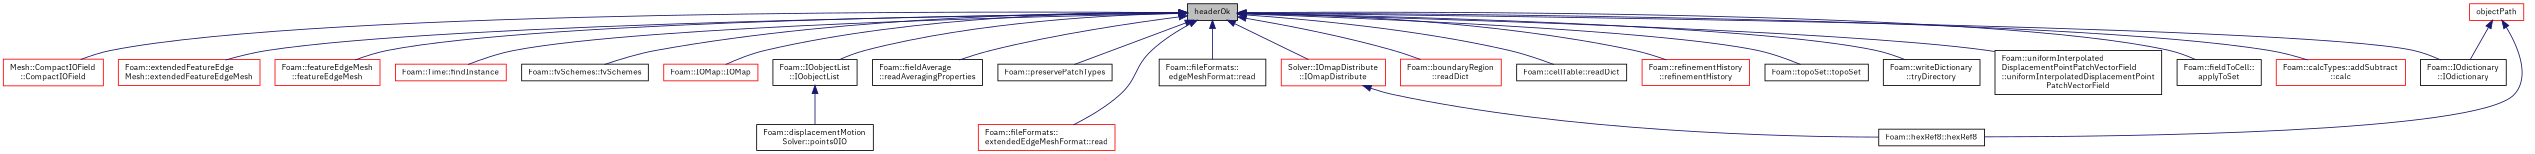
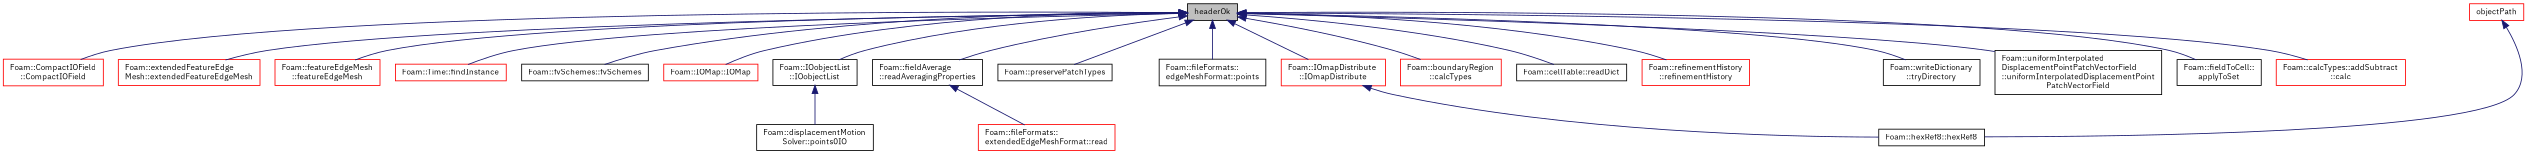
node "Mesh::CompactIOField ::CompactIOField": label "Mesh::CompactIOField ::CompactIOField" -> "Foam::CompactIOField ::CompactIOField"
node "Foam::fileFormats:: edgeMeshFormat::read": label "Foam::fileFormats:: edgeMeshFormat::read" -> "Foam::fileFormats:: edgeMeshFormat::points"
node "Solver::IOmapDistribute ::IOmapDistribute": label "Solver::IOmapDistribute ::IOmapDistribute" -> "Foam::IOmapDistribute ::IOmapDistribute"
node "Foam::boundaryRegion ::readDict": label "Foam::boundaryRegion ::readDict" -> "Foam::boundaryRegion ::calcTypes"
node "Foam::topoSet::topoSet": removed
node "Foam::IOdictionary ::IOdictionary": removed
edge "Foam::fileFormats:: extendedEdgeMeshFormat::read" -> "headerOk": now "Foam::fileFormats:: extendedEdgeMeshFormat::read" -> "Foam::fieldAverage ::readAveragingProperties"
